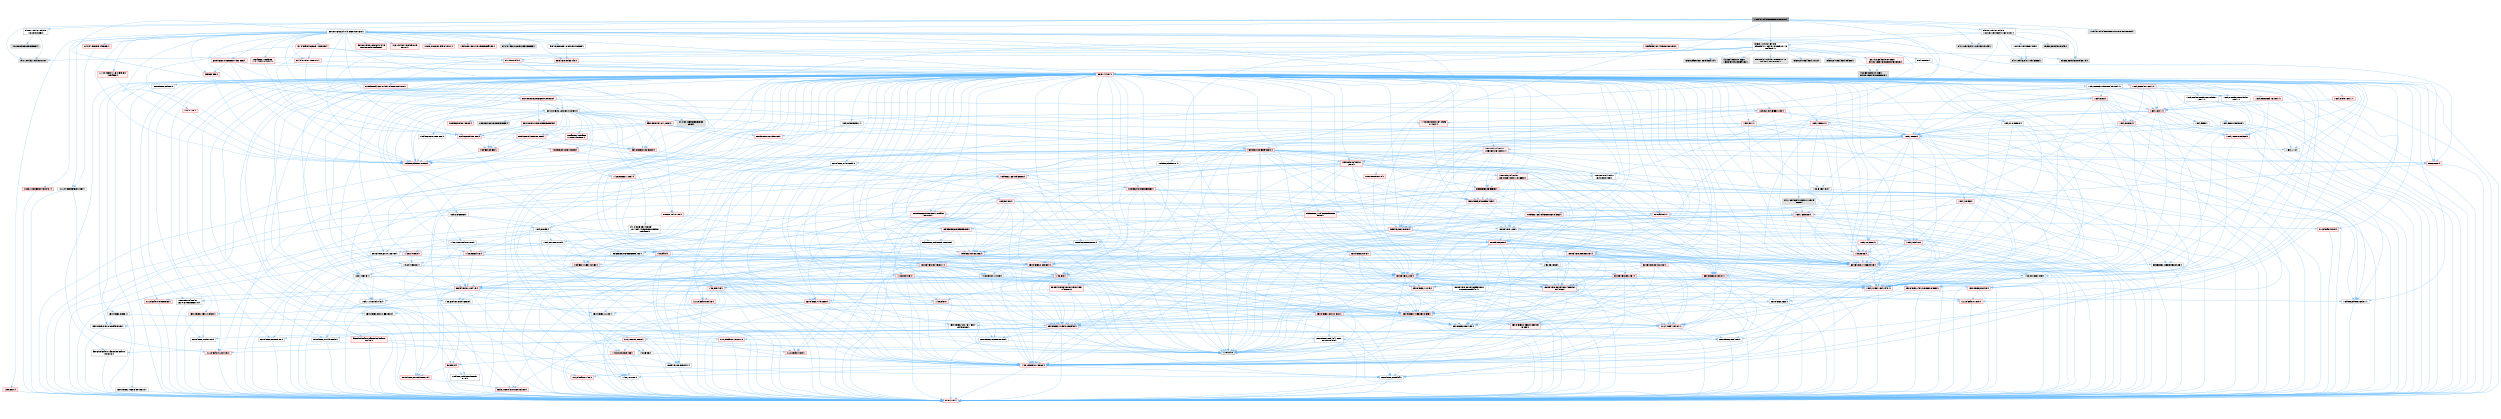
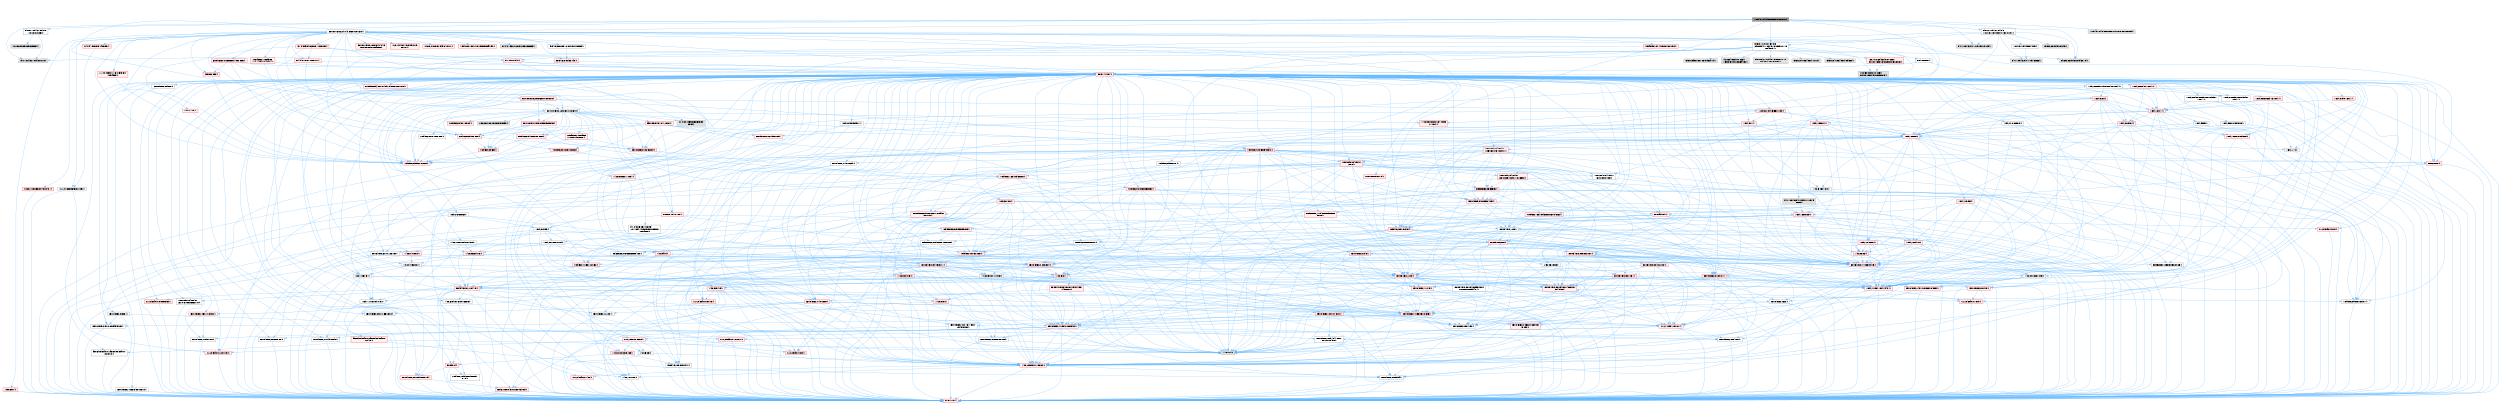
edge "Delegates/MulticastDelegate Base.h" -> "Misc/EngineVersionBase.h": now "Delegates/MulticastDelegate Base.h" -> "Delegates/IDelegateInstance.h"
edge "Containers/Map.h" -> "Templates/Tuple.h": added
